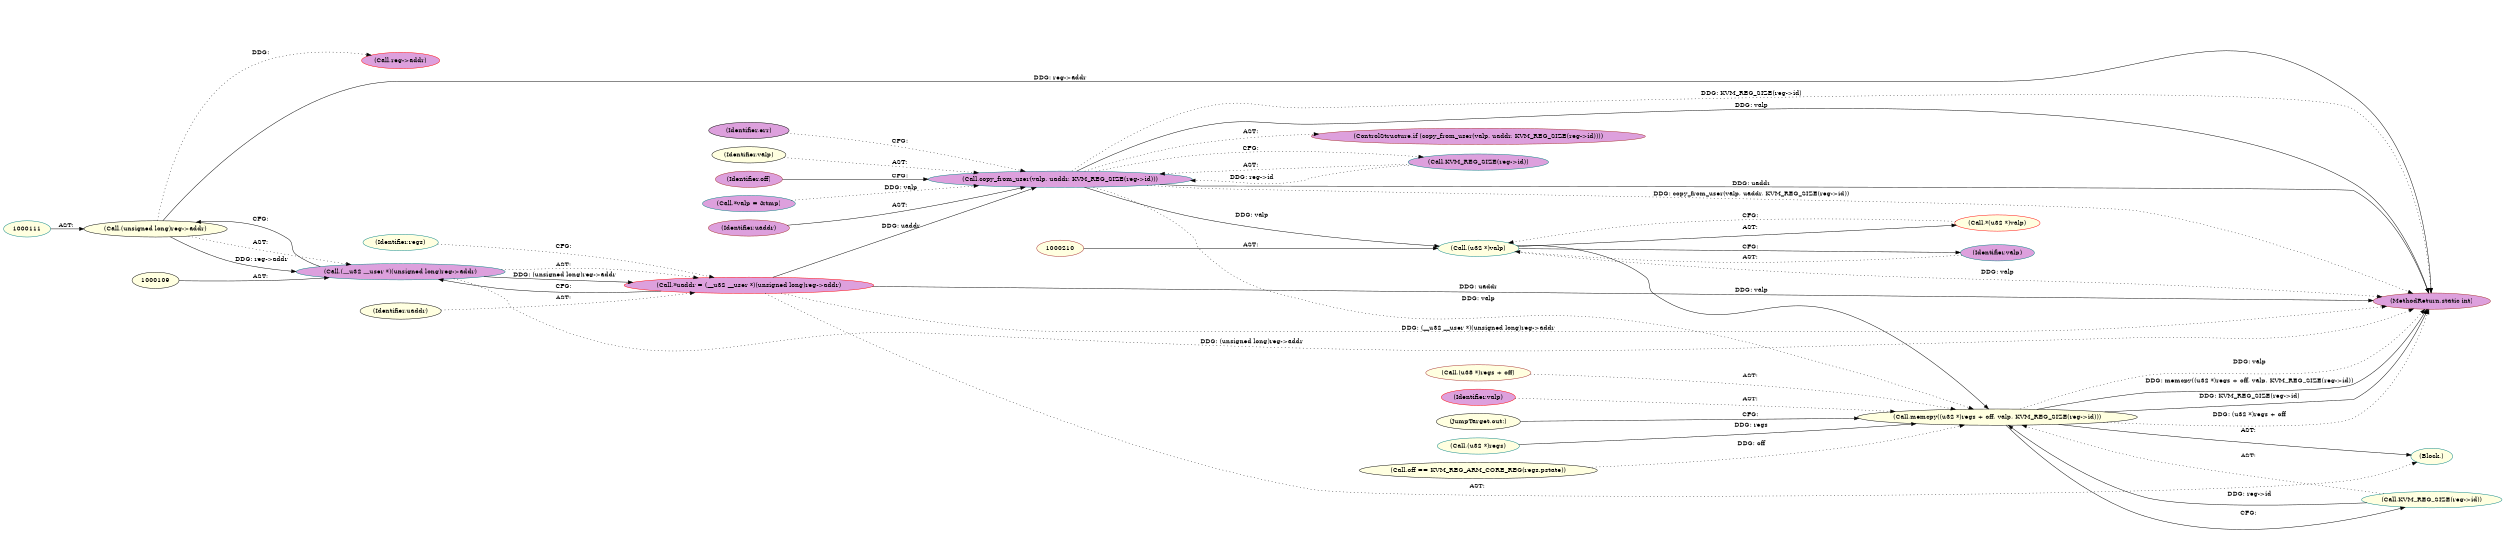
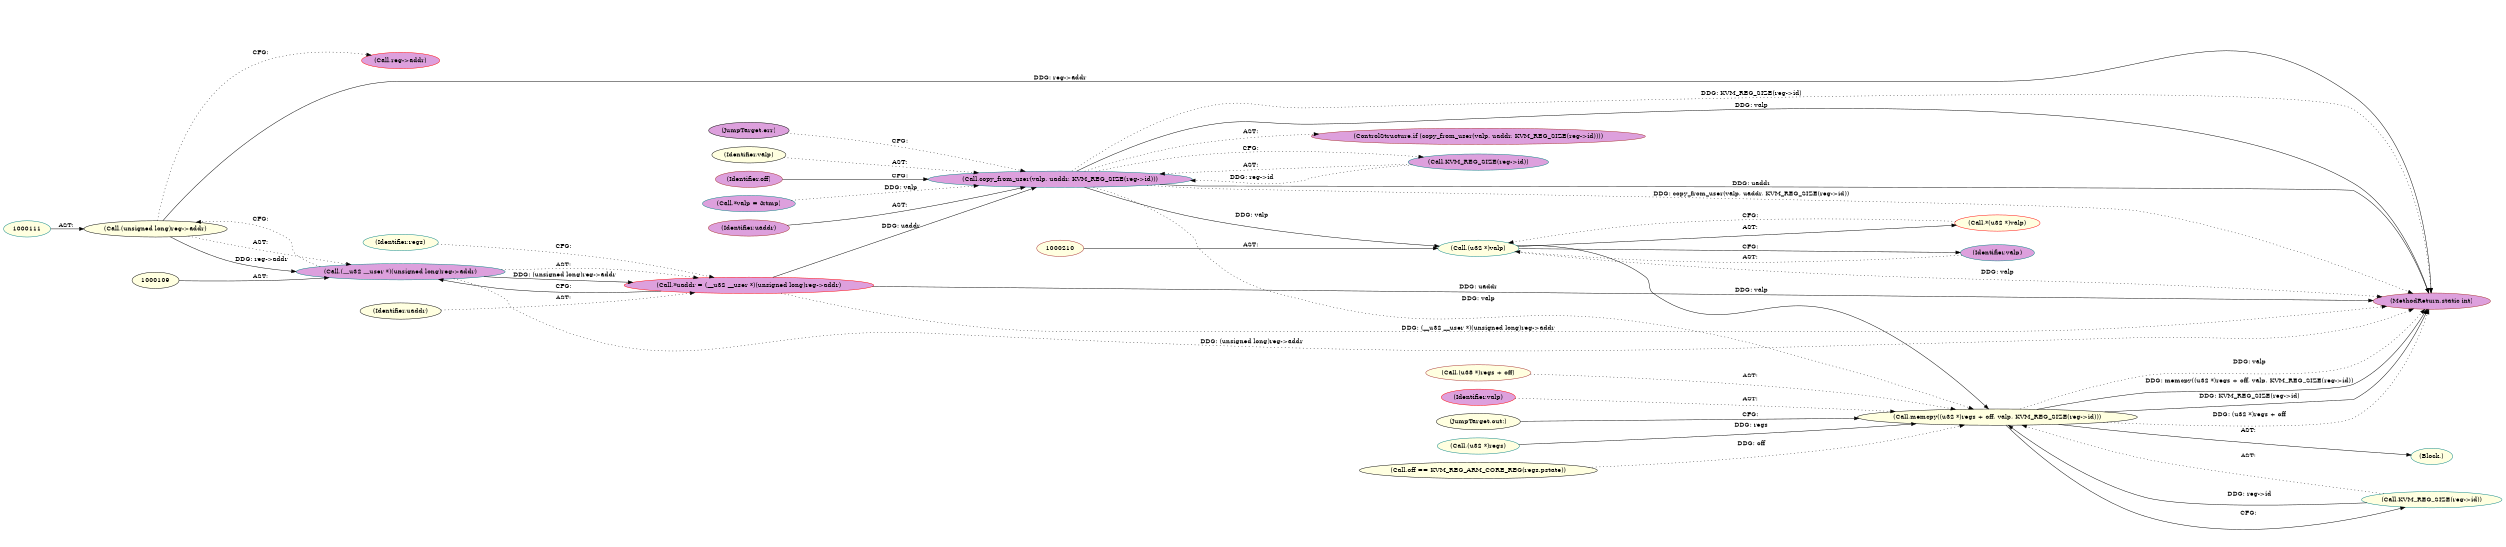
edge "(Call,(unsigned long)reg->addr)" -> "(Call,reg->addr)": label "DDG: " -> "CFG: "
node "(Identifier,err)": label "(Identifier,err)" -> "(JumpTarget,err)"
edge "(Call,(__u32 __user *)(unsigned long)reg->addr)" -> "(Call,(unsigned long)reg->addr)": style solid -> dotted
edge "(Call,*uaddr = (__u32 __user *)(unsigned long)reg->addr)" -> "(Block,)": removed, label "AST:"
